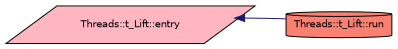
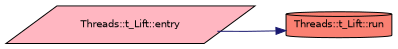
edge "Threads::t_Lift::run" -> "Threads::t_Lift::entry": reversed
